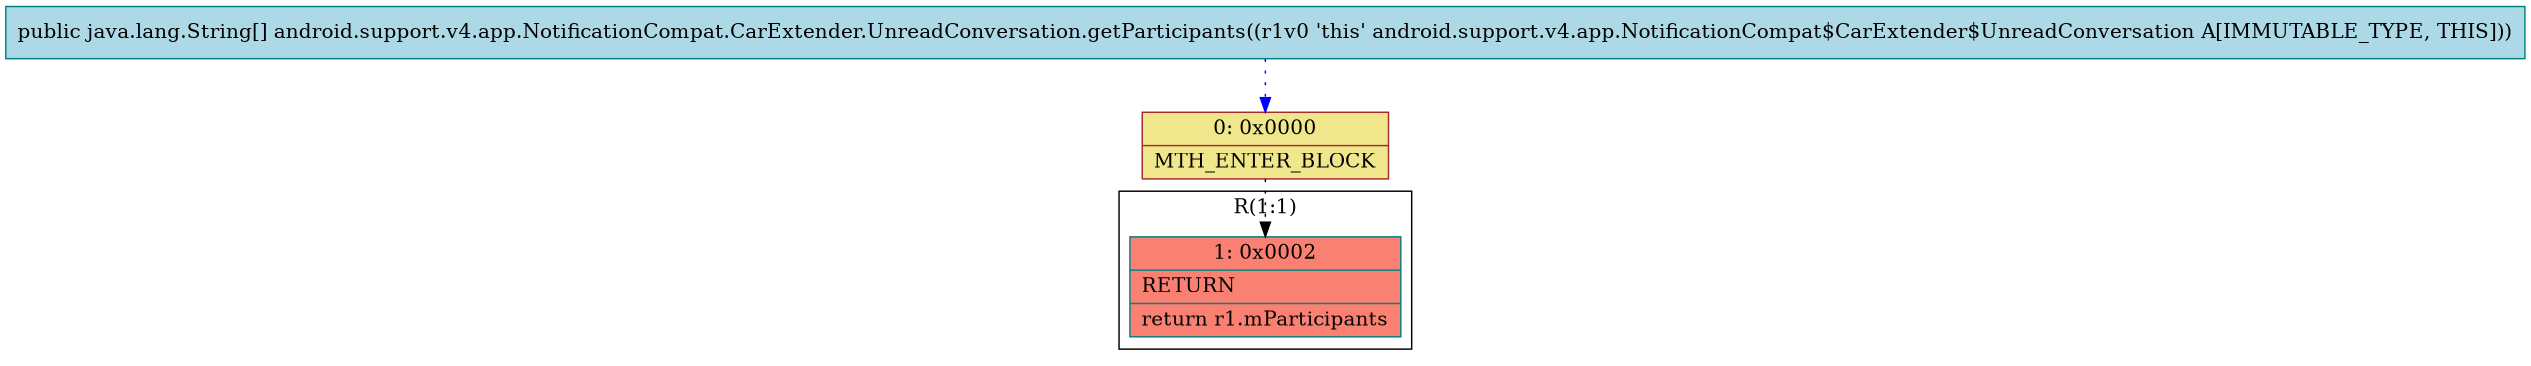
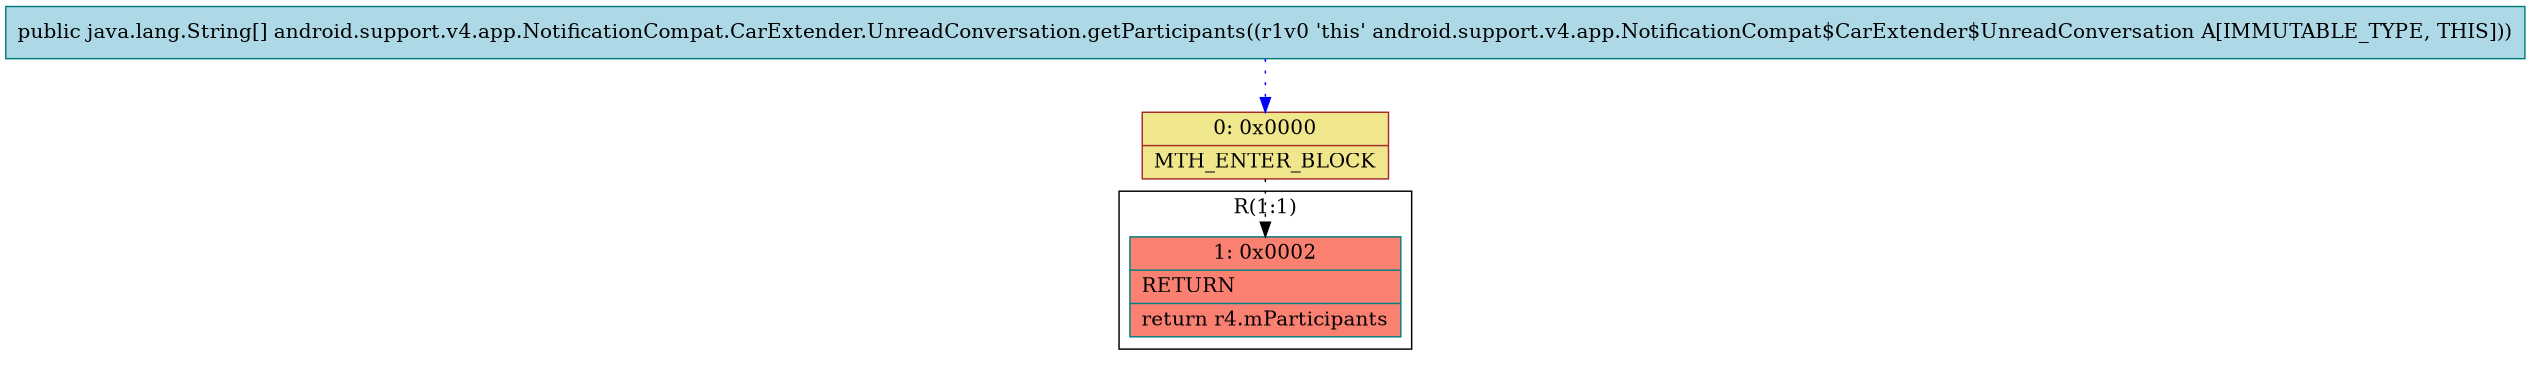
node "1: 0x0002": text "return r1.mParticipants" -> "return r4.mParticipants"
